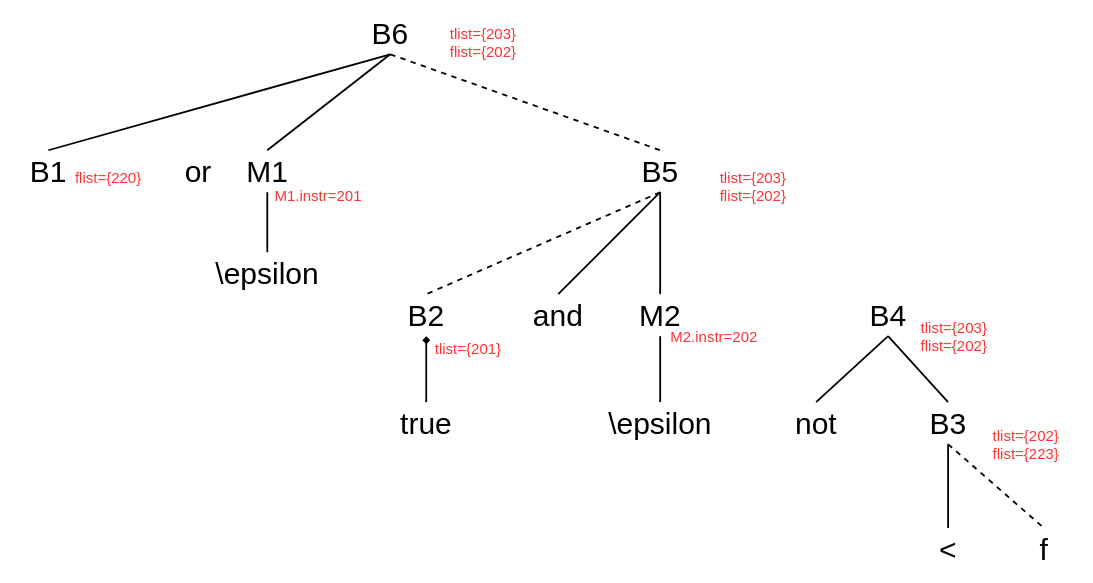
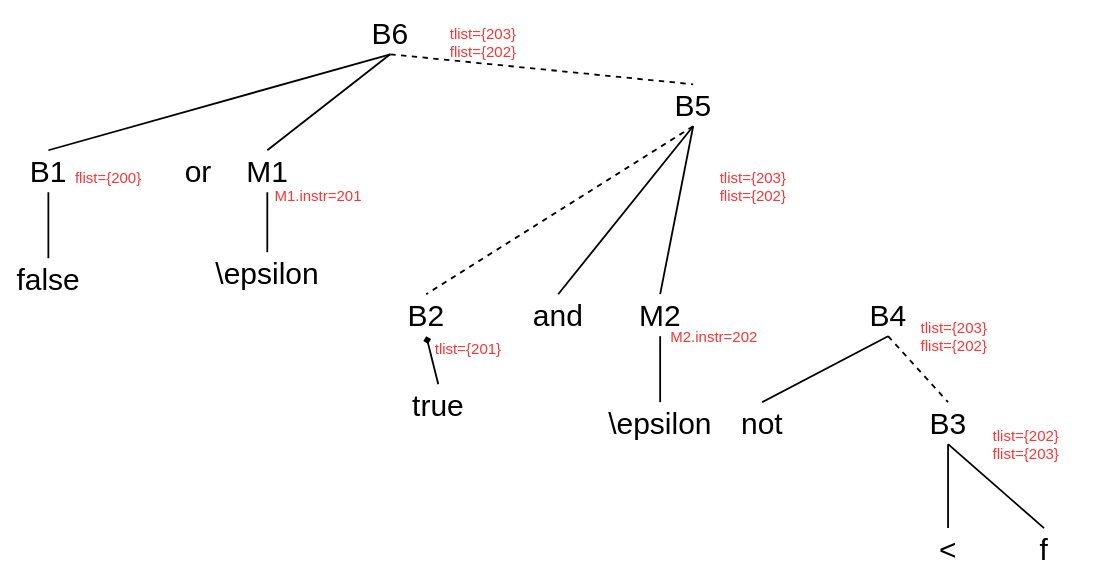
node "B5": moved (660, 171) -> (693, 105)
node "flist={220}": label "flist={220}" -> "flist={200}"
edge "B1" -- "false": added
node "false": added
edge "B4" -- "B3": style solid -> dashed
node "true": moved (426, 423) -> (438, 405)
node "not": moved (816, 423) -> (762, 423)
node "tlist={202}flist={223}": label "tlist={202}flist={223}" -> "tlist={202}flist={203}"
edge "B3" -- "f": style dashed -> solid
